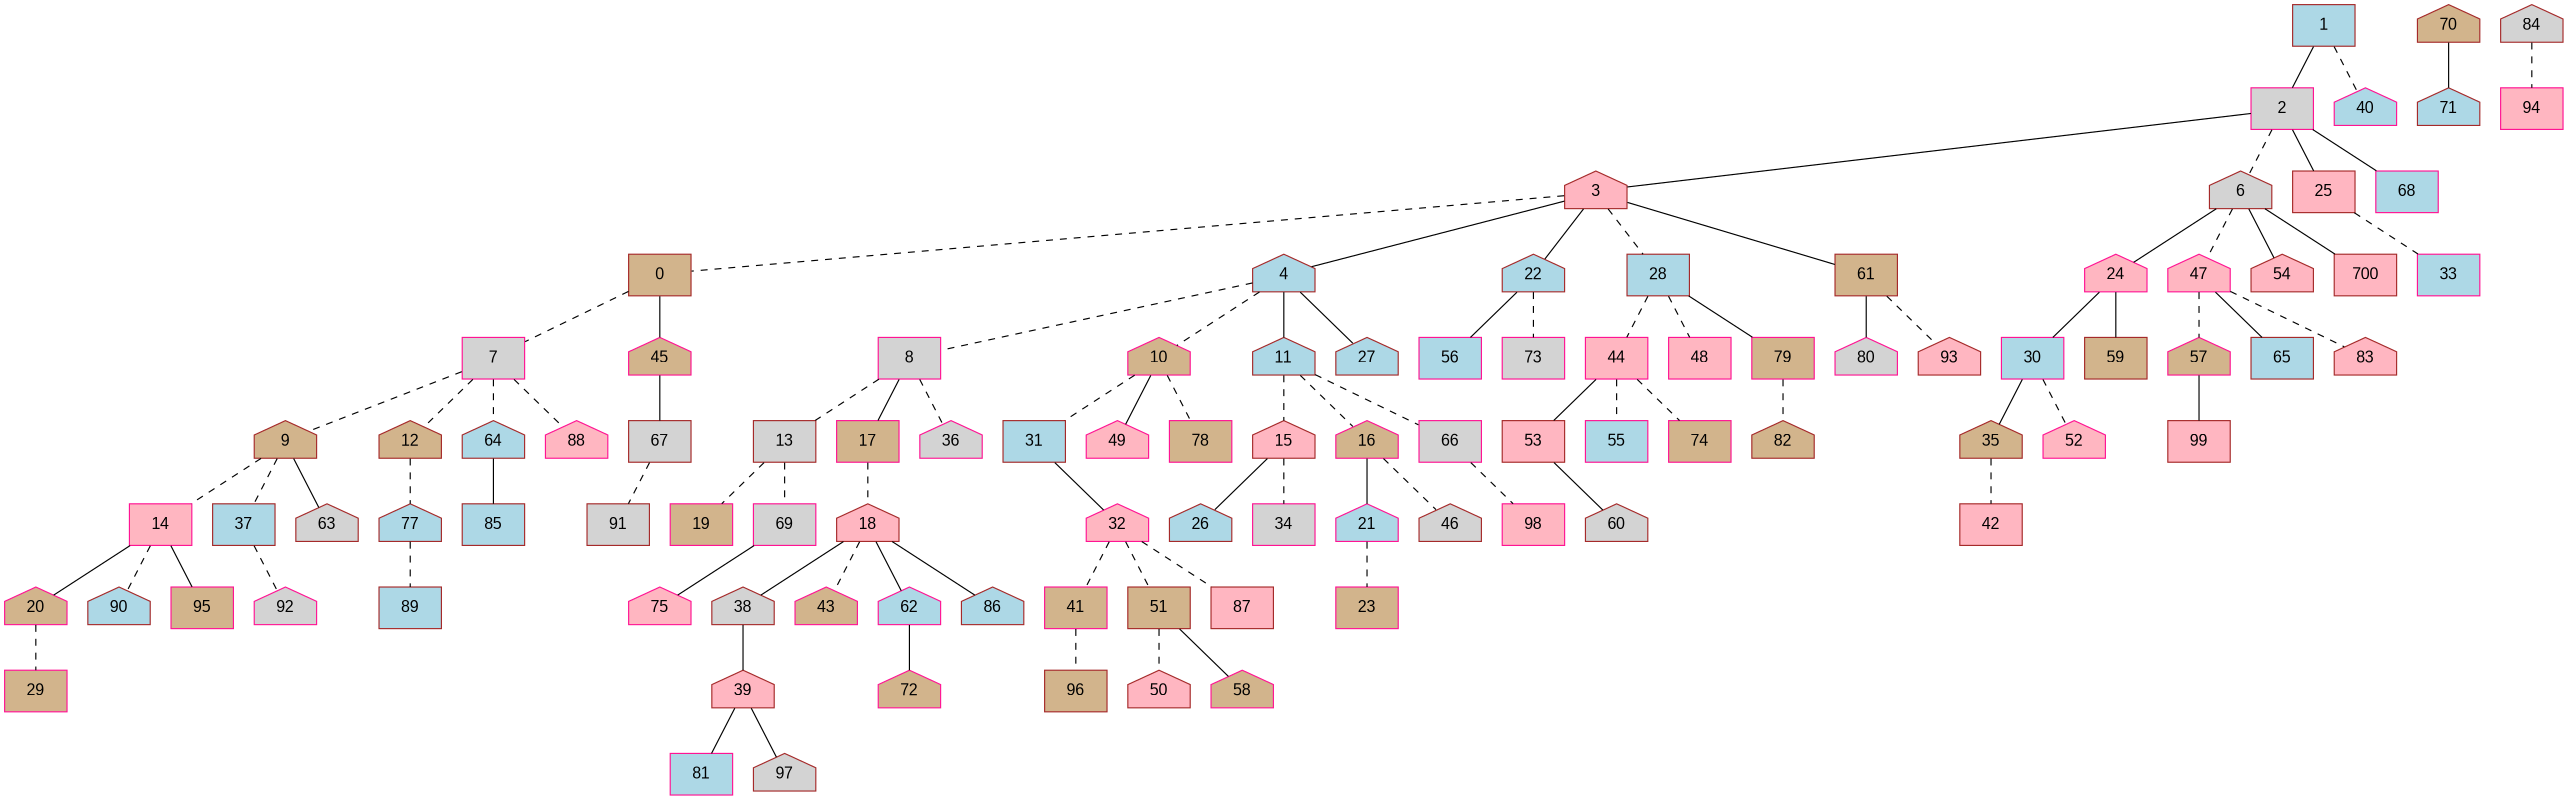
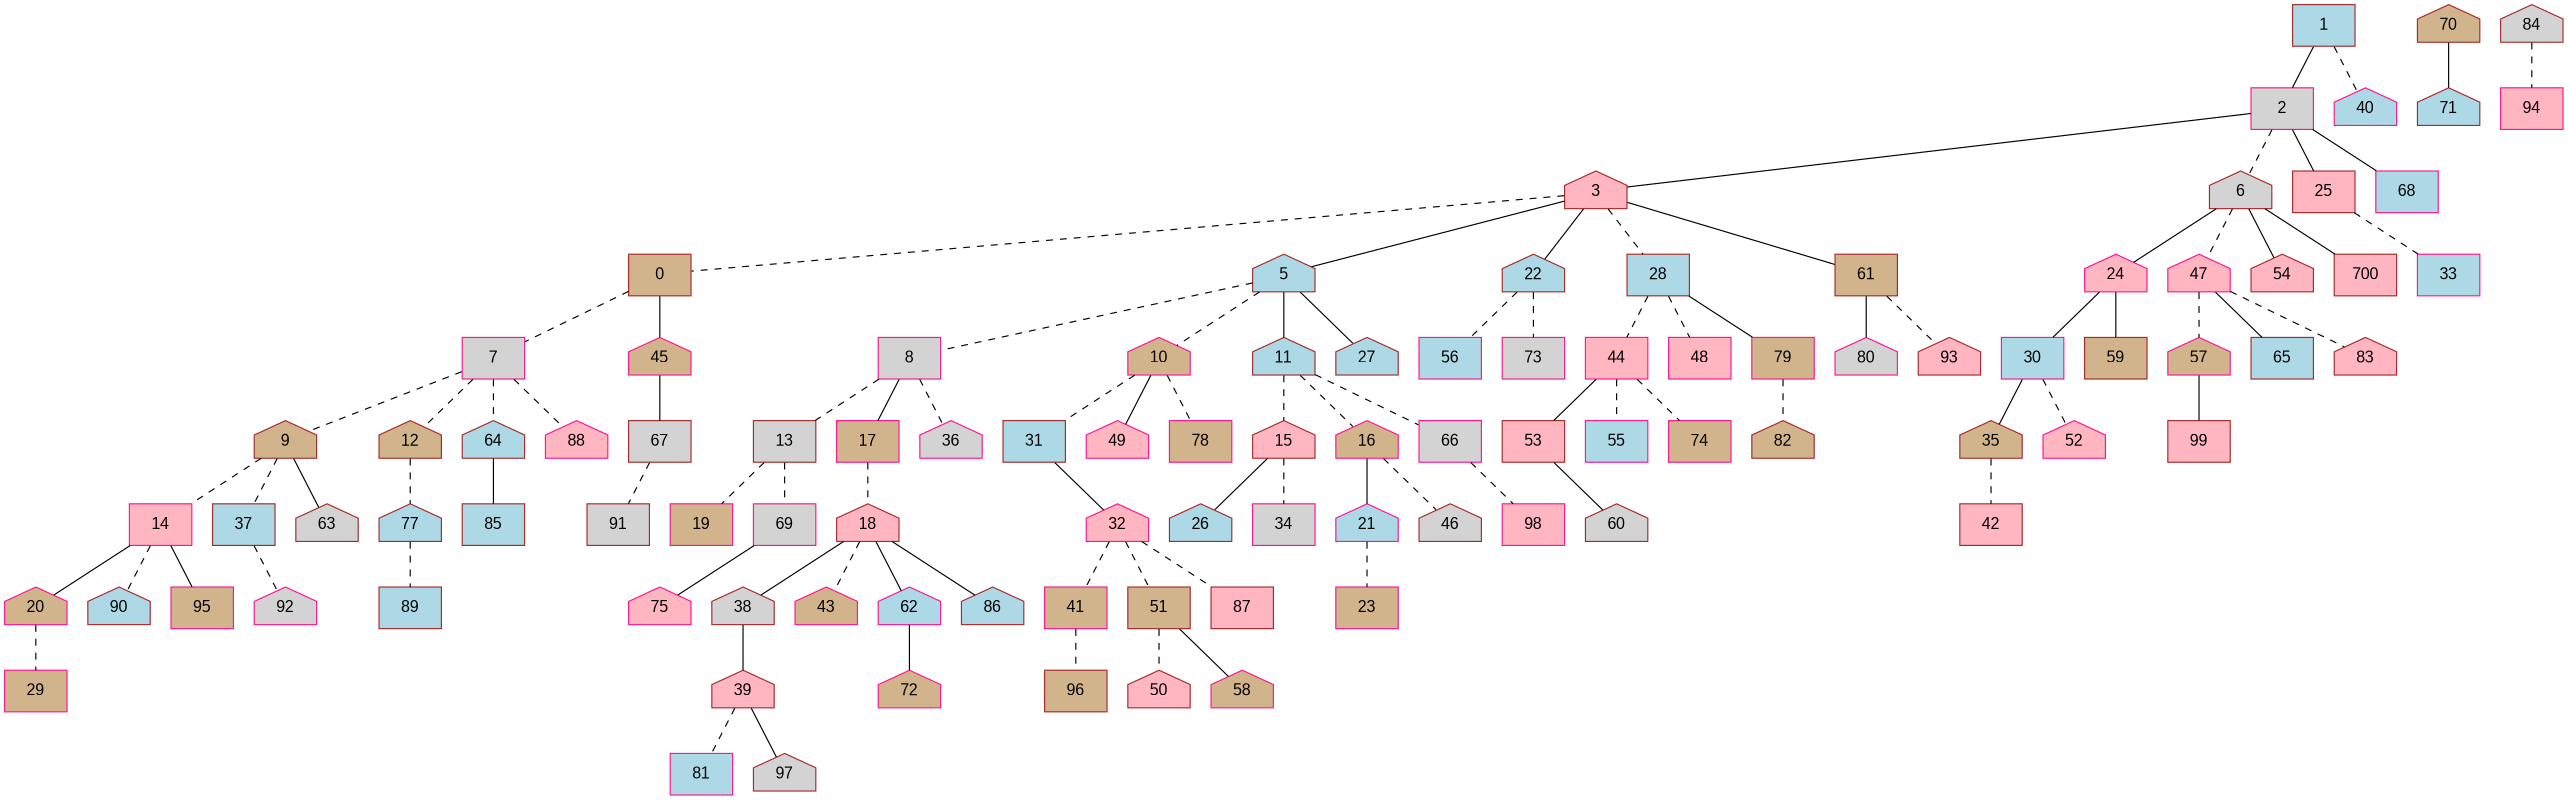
node "4": label "4" -> "5"
edge "22" -- "56": style solid -> dashed
edge "39" -- "81": style solid -> dashed
